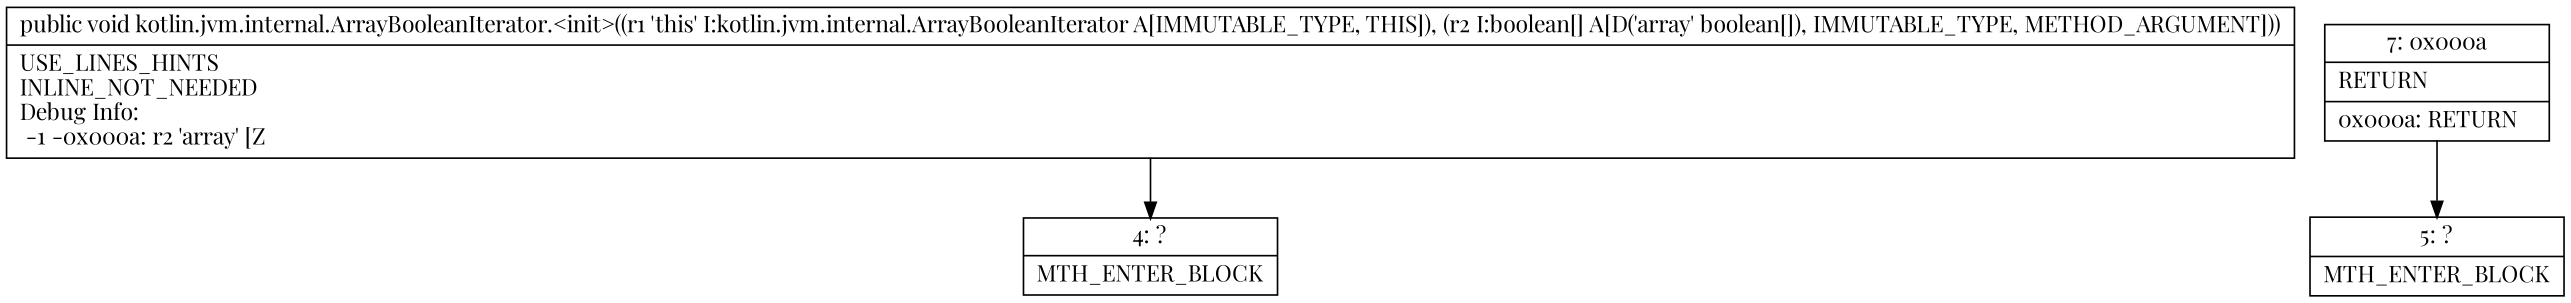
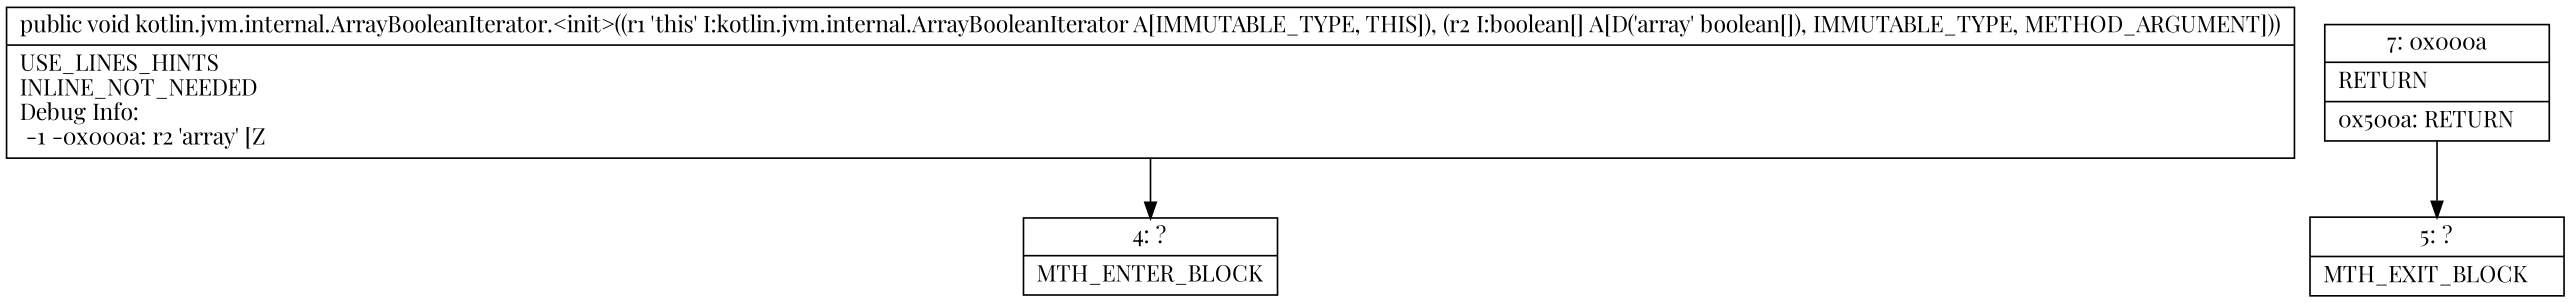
node "7: 0x000a": text "0x000a: RETURN" -> "0x500a: RETURN"
node "5: ?": text "MTH_ENTER_BLOCK" -> "MTH_EXIT_BLOCK"
